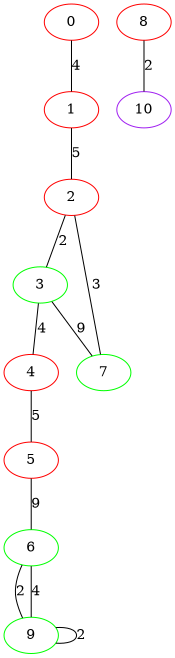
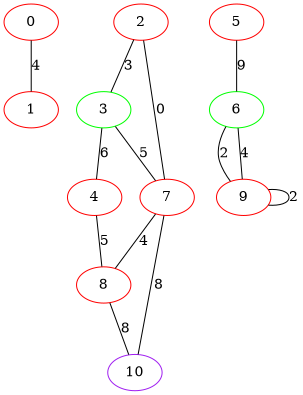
edge "8" -- "10": label "2" -> "8"
edge "1" -- "2": removed, label "5"
edge "2" -- "3": label "2" -> "3"
edge "7" -- "8": added, label "4"
edge "2" -- "7": label "3" -> "0"
edge "7" -- "10": added, label "8"
edge "3" -- "4": label "4" -> "6"
edge "3" -- "7": label "9" -> "5"
node "7": color green -> red
edge "4" -- "5": now "4" -- "8"
node "9": color green -> red
